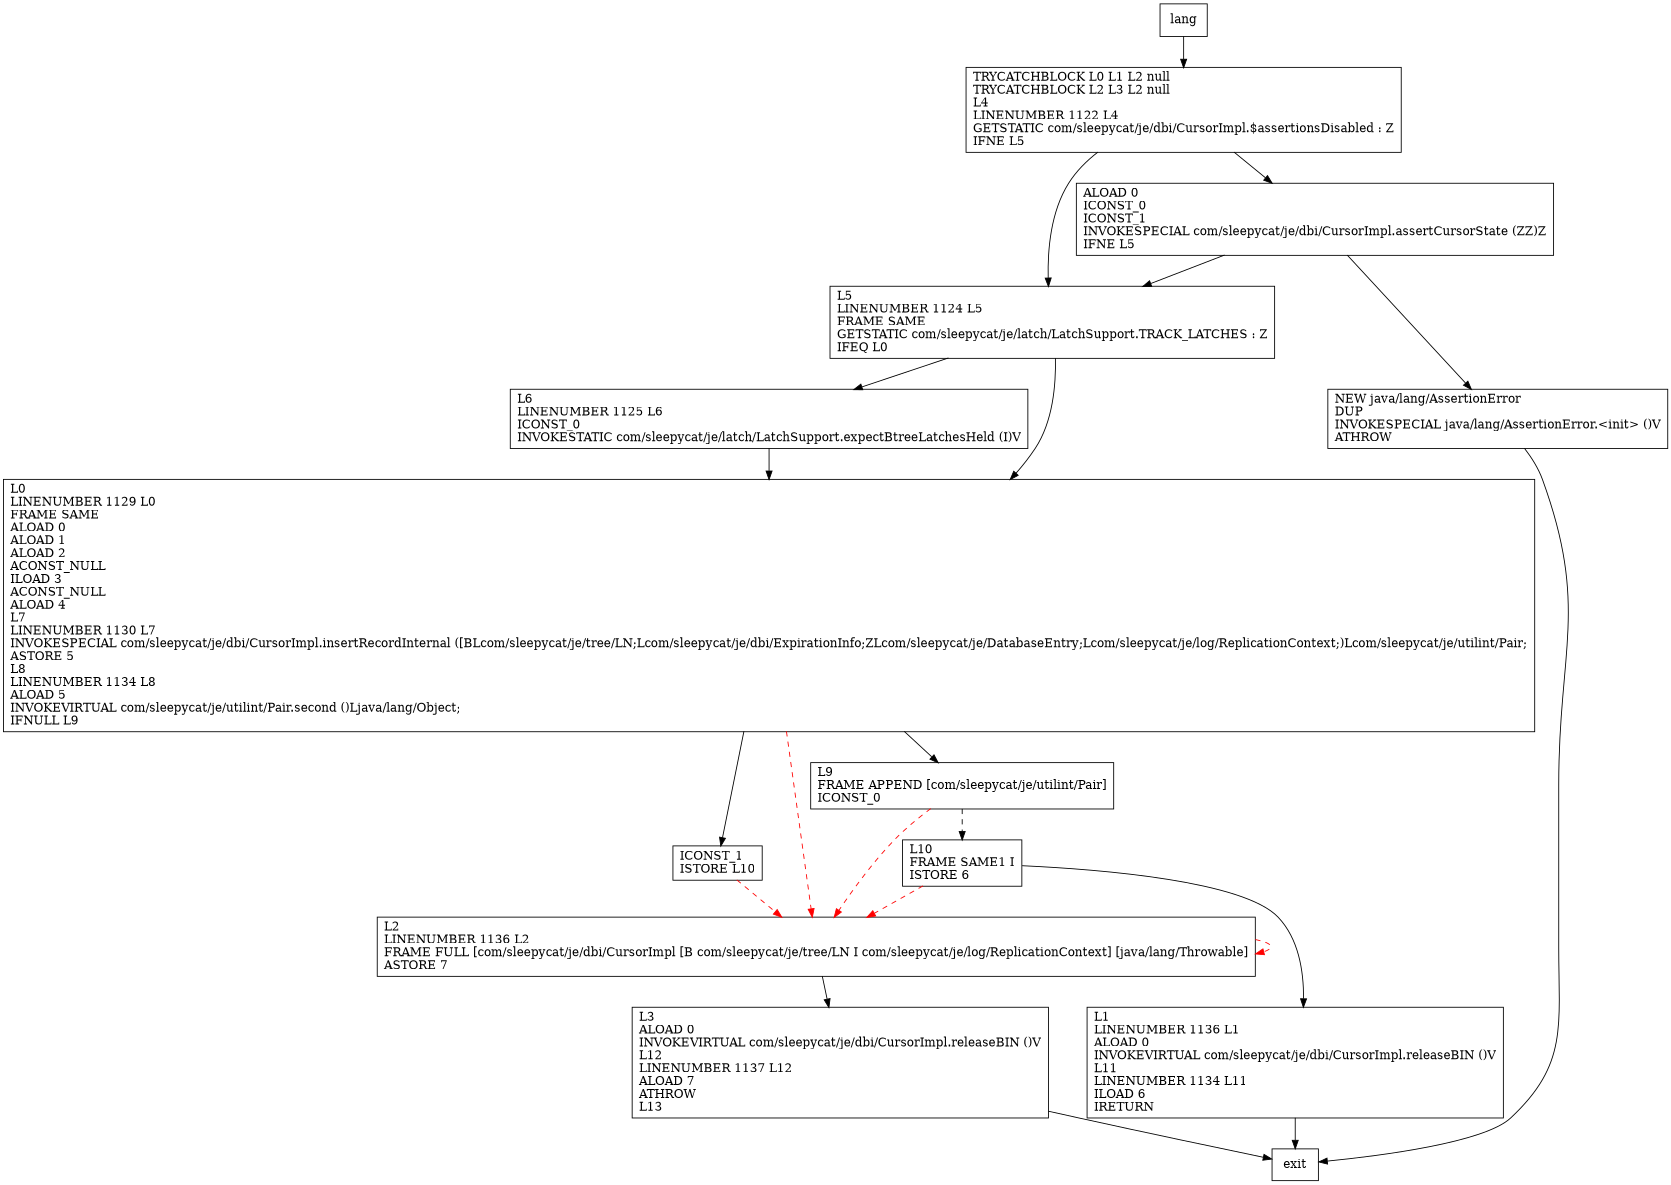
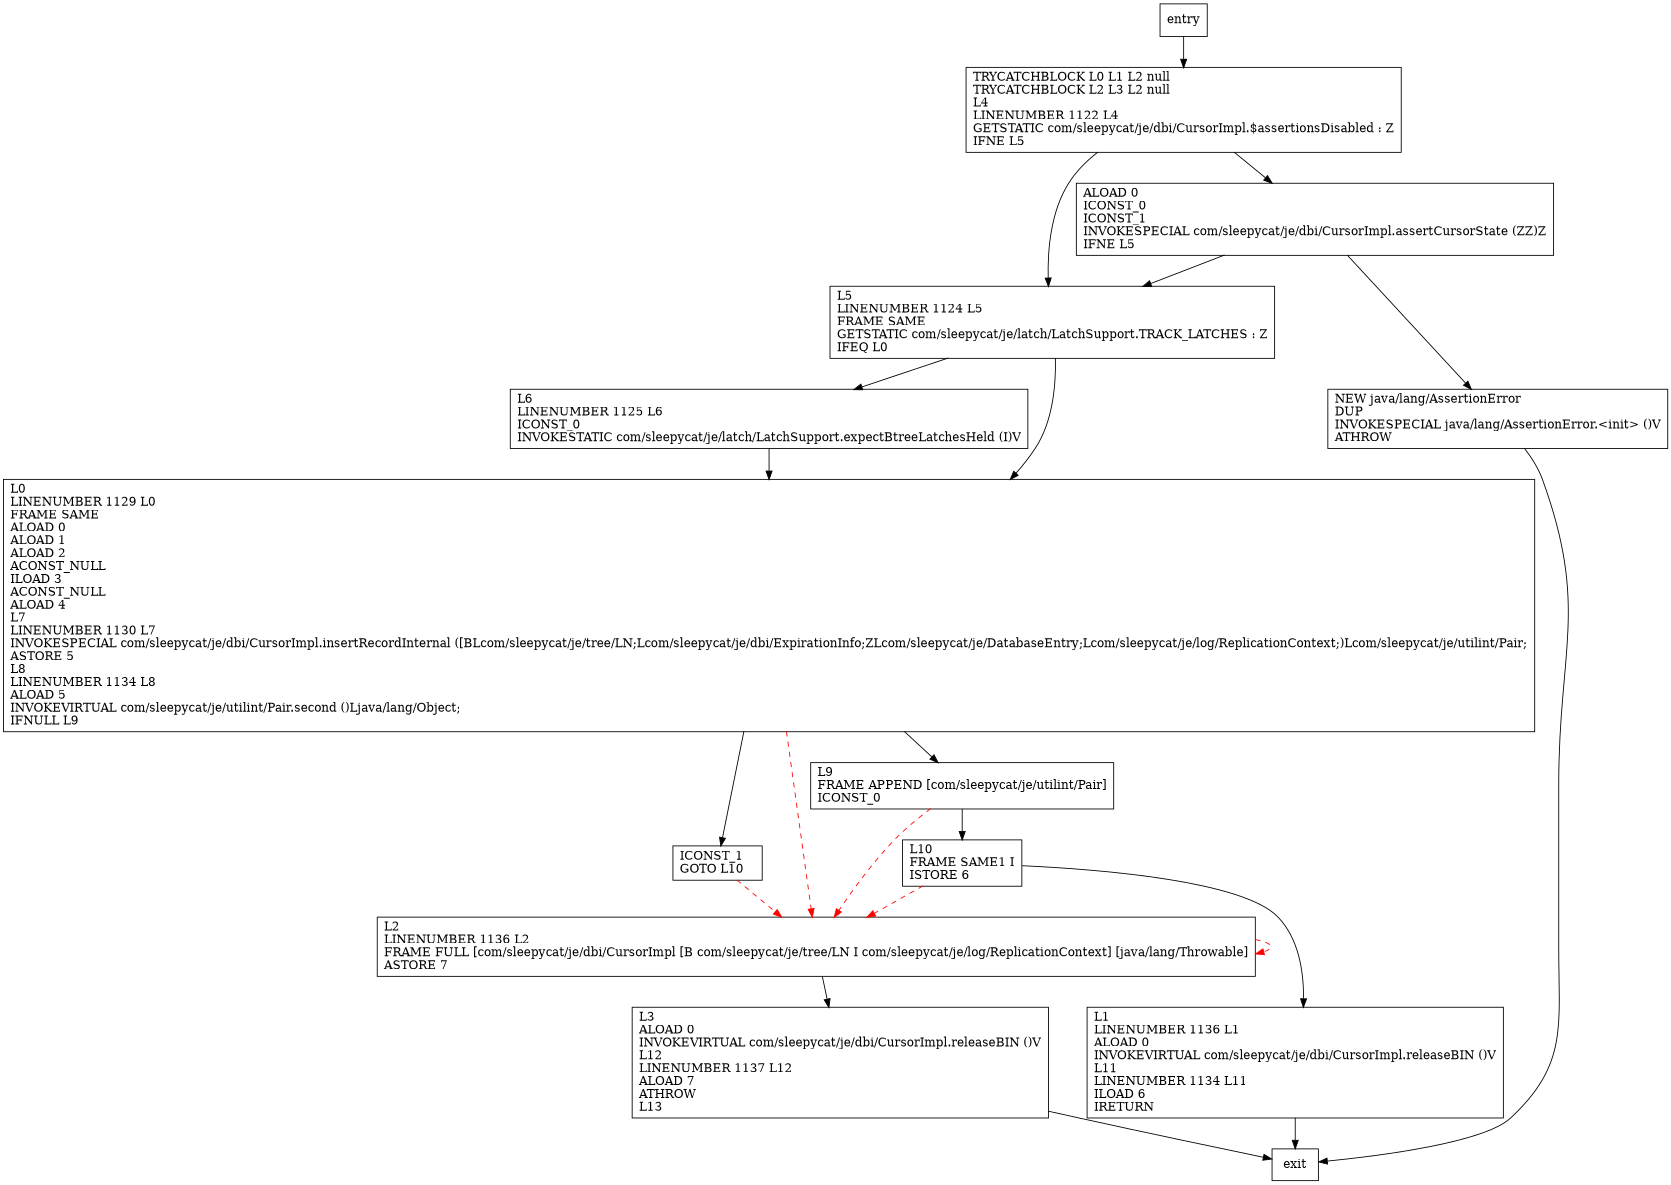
node "lang": label "lang" -> "entry"
edge "L9 FRAME APPEND [com/sleepycat/je/utilint/Pair] ICONST_0" -> "L10 FRAME SAME1 I ISTORE 6": style dashed -> solid
node "ICONST_1 ISTORE L10": label "ICONST_1 ISTORE L10" -> "ICONST_1 GOTO L10"
